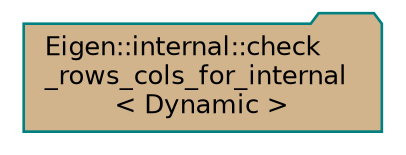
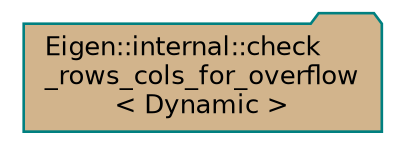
node "Eigen::internal::check _rows_cols_for_internal < Dynamic >": label "Eigen::internal::check _rows_cols_for_internal < Dynamic >" -> "Eigen::internal::check _rows_cols_for_overflow < Dynamic >"
